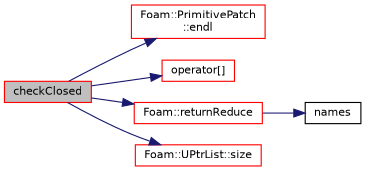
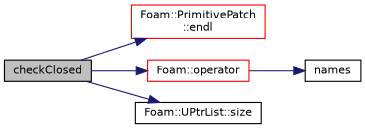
node "operator[]": removed
node "checkClosed": color red -> black
node "Foam::returnReduce": label "Foam::returnReduce" -> "Foam::operator"
node "Foam::UPtrList::size": color red -> black
